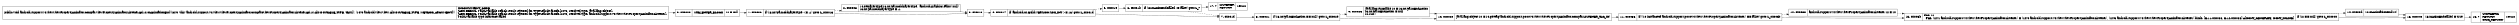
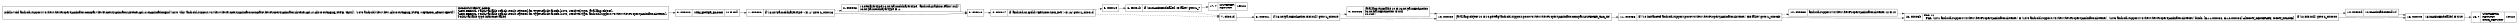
edge "4: 0x0017" -> "7: 0x001d": style solid -> dashed
